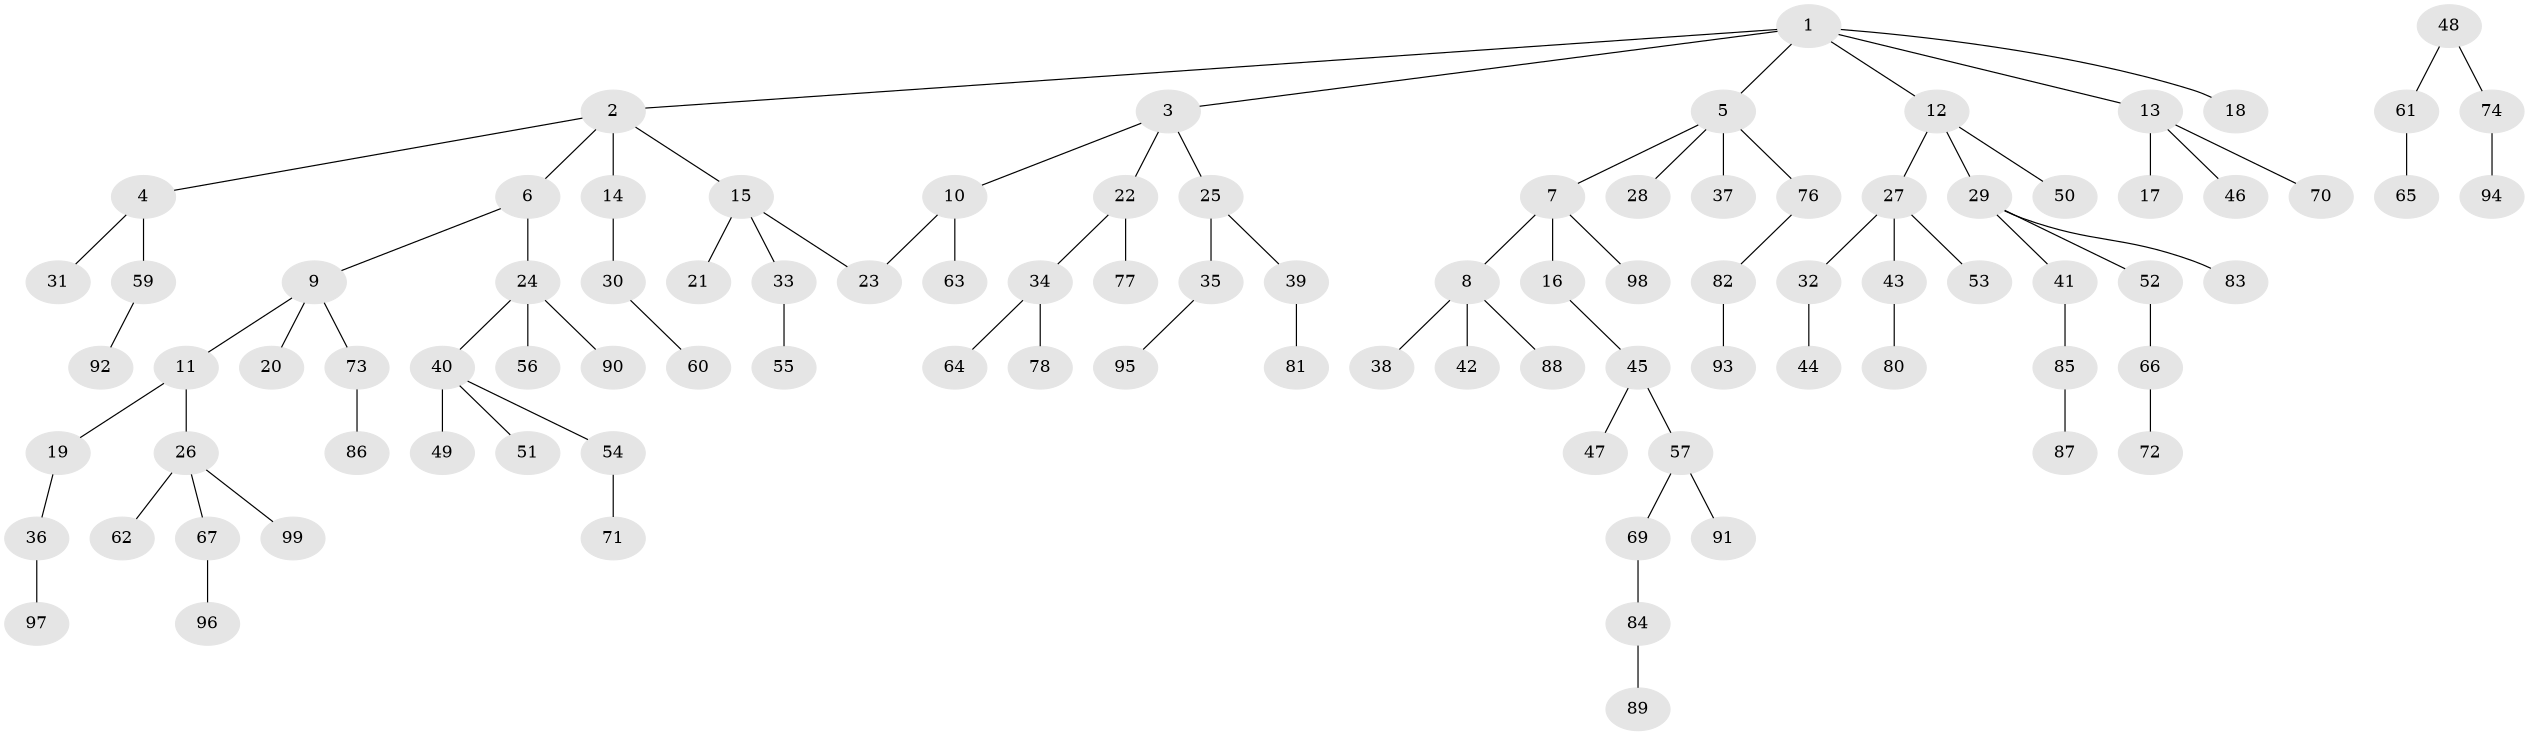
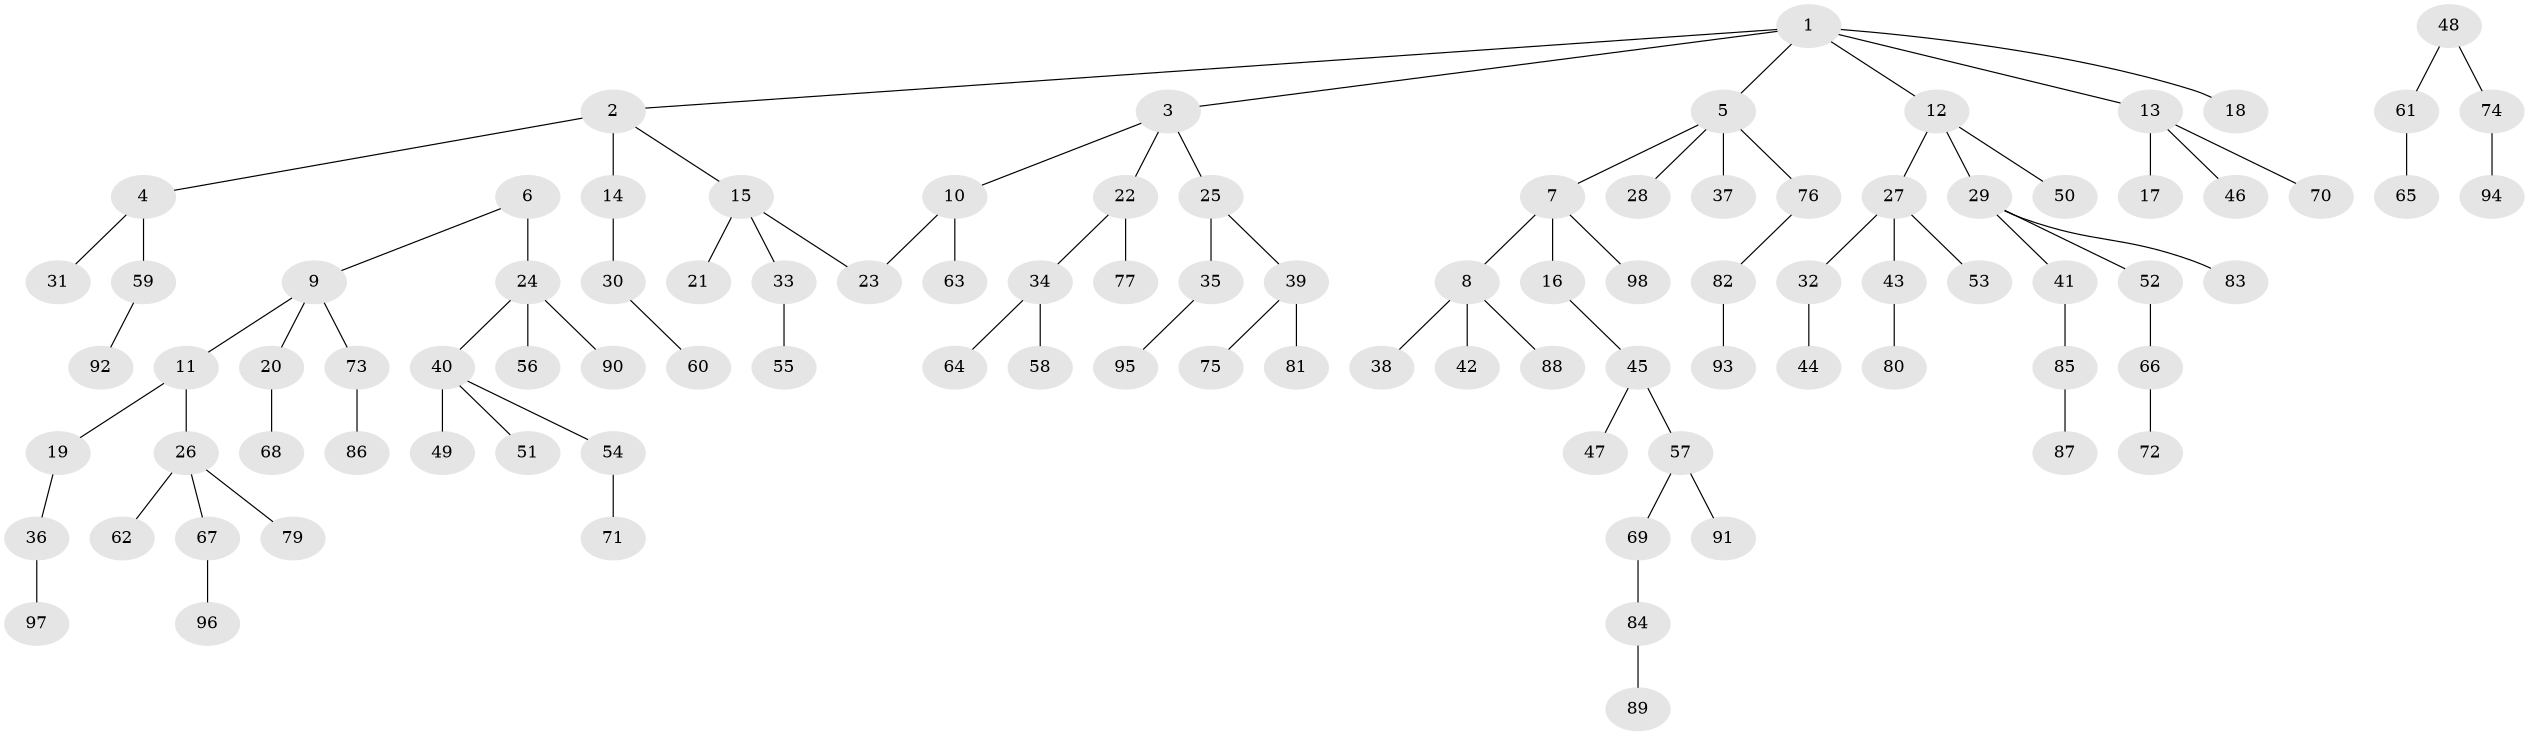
edge "2" -- "6": removed
node "78": label "78" -> "58"
node "75": added
node "68": added
node "99": label "99" -> "79"
